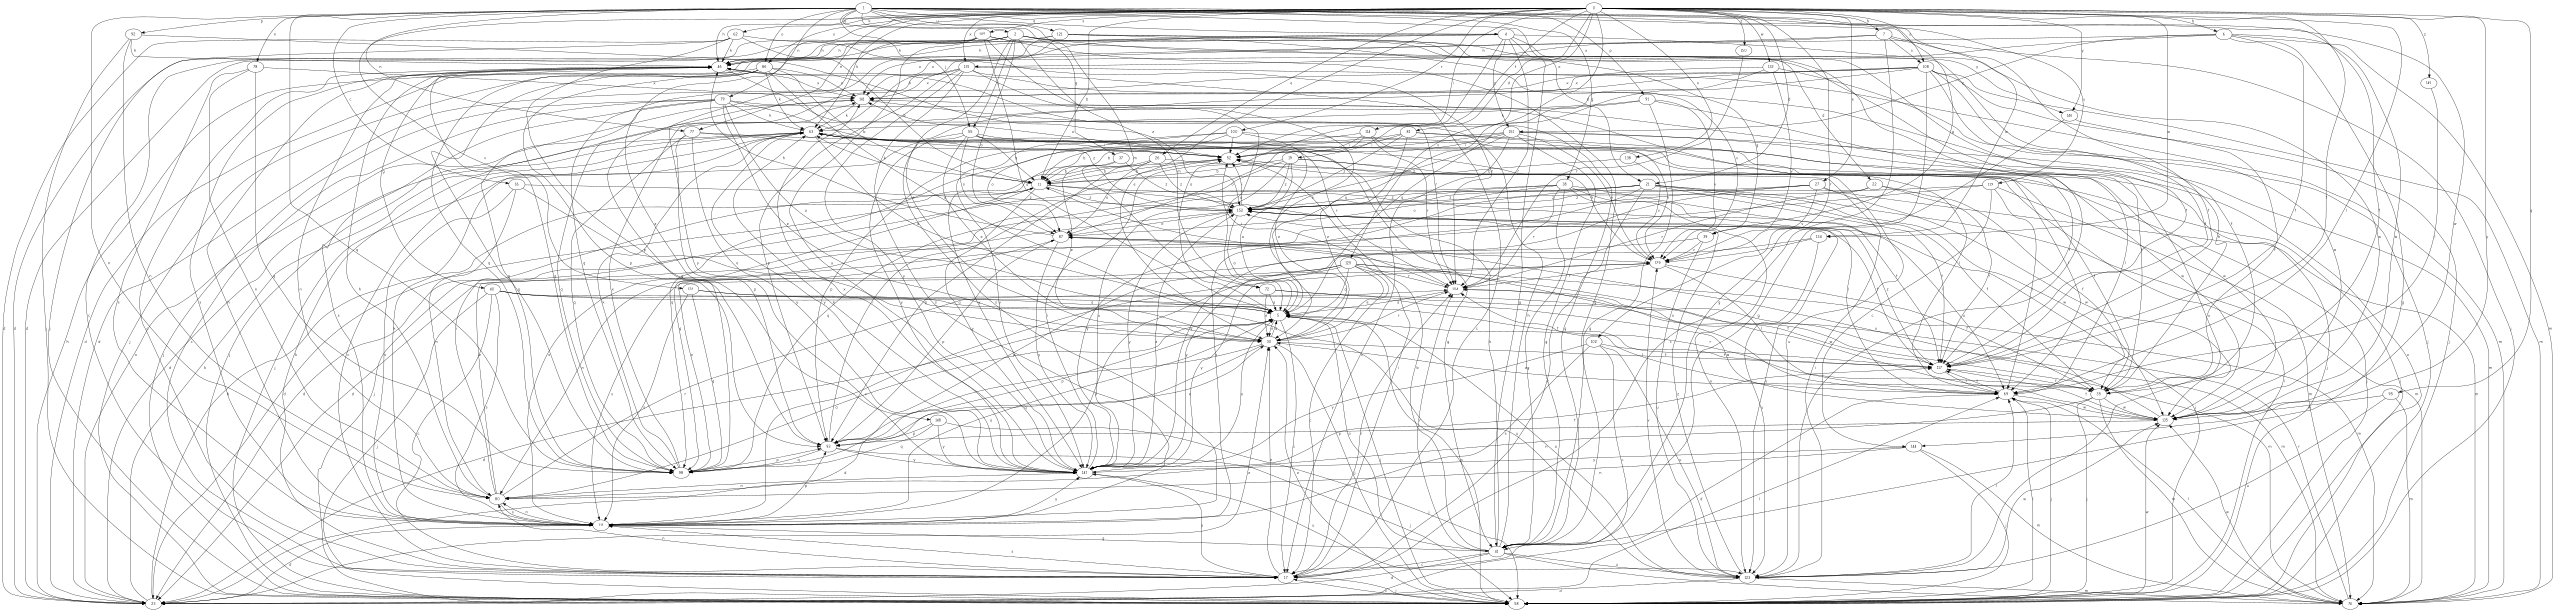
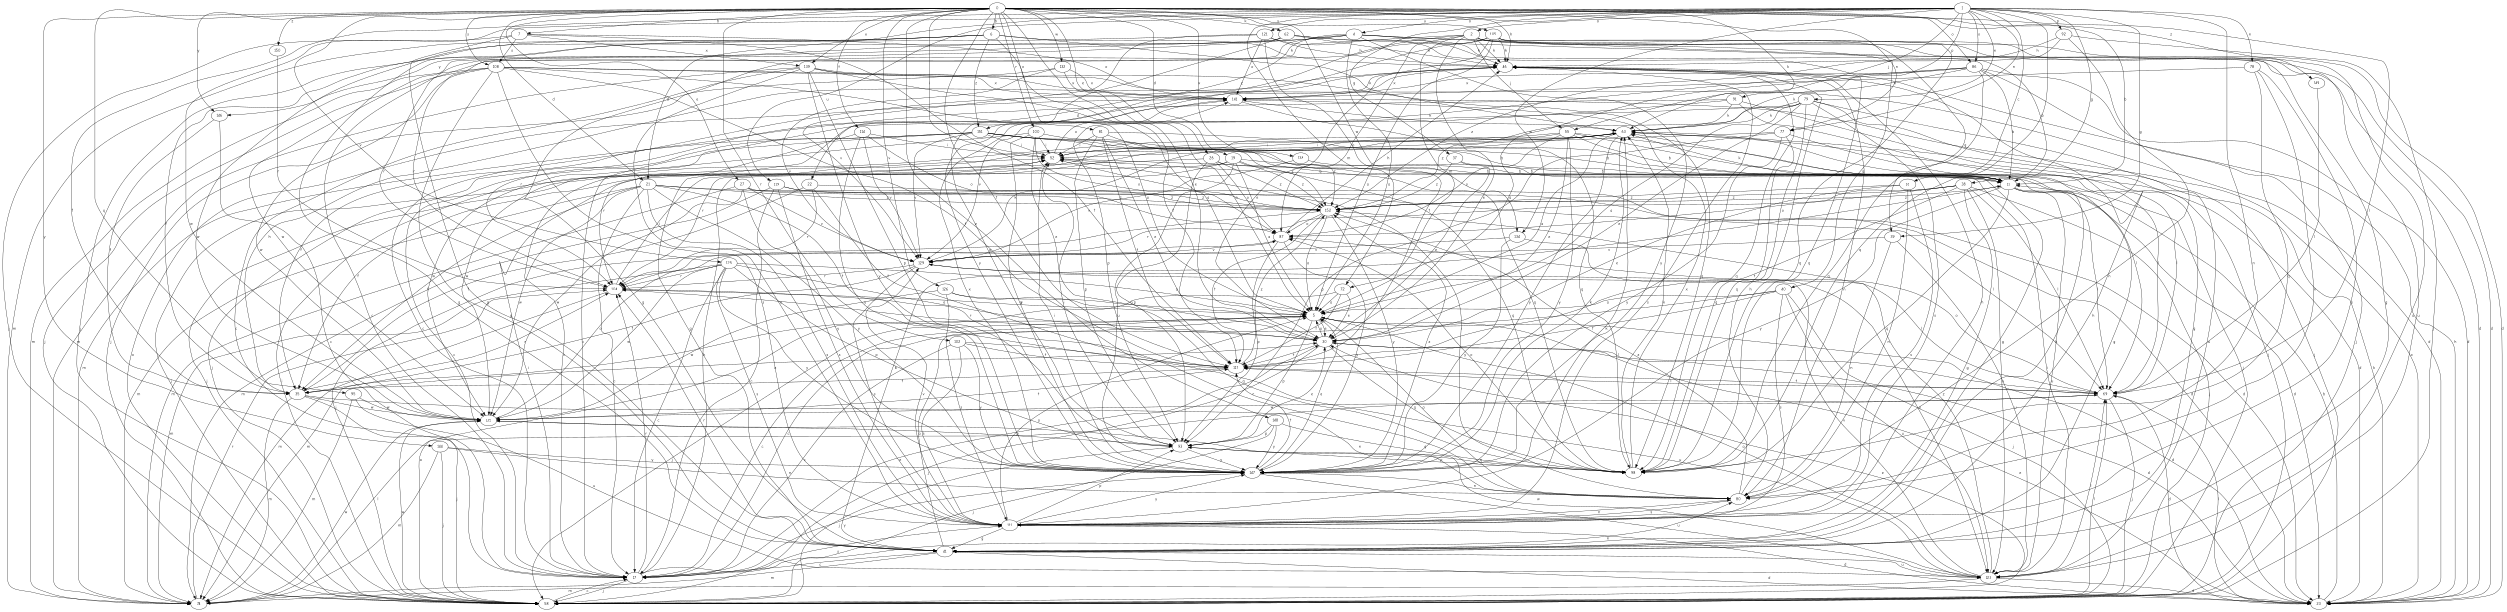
edge "119" -> "144": now "119" -> "17"
